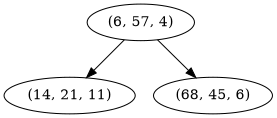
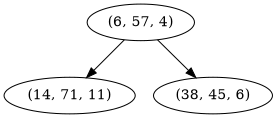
node "(14, 21, 11)": label "(14, 21, 11)" -> "(14, 71, 11)"
node "(68, 45, 6)": label "(68, 45, 6)" -> "(38, 45, 6)"
